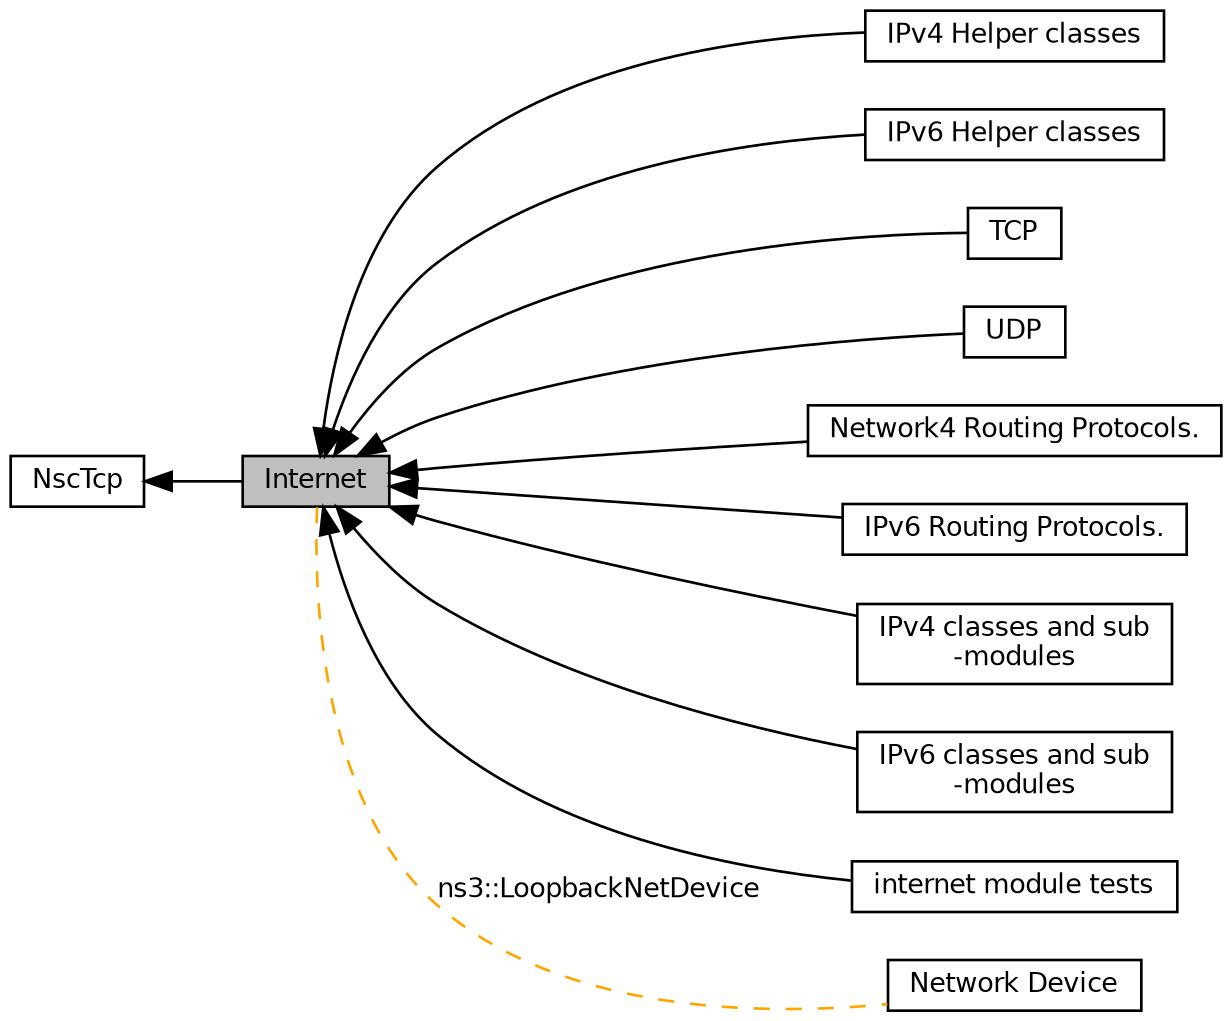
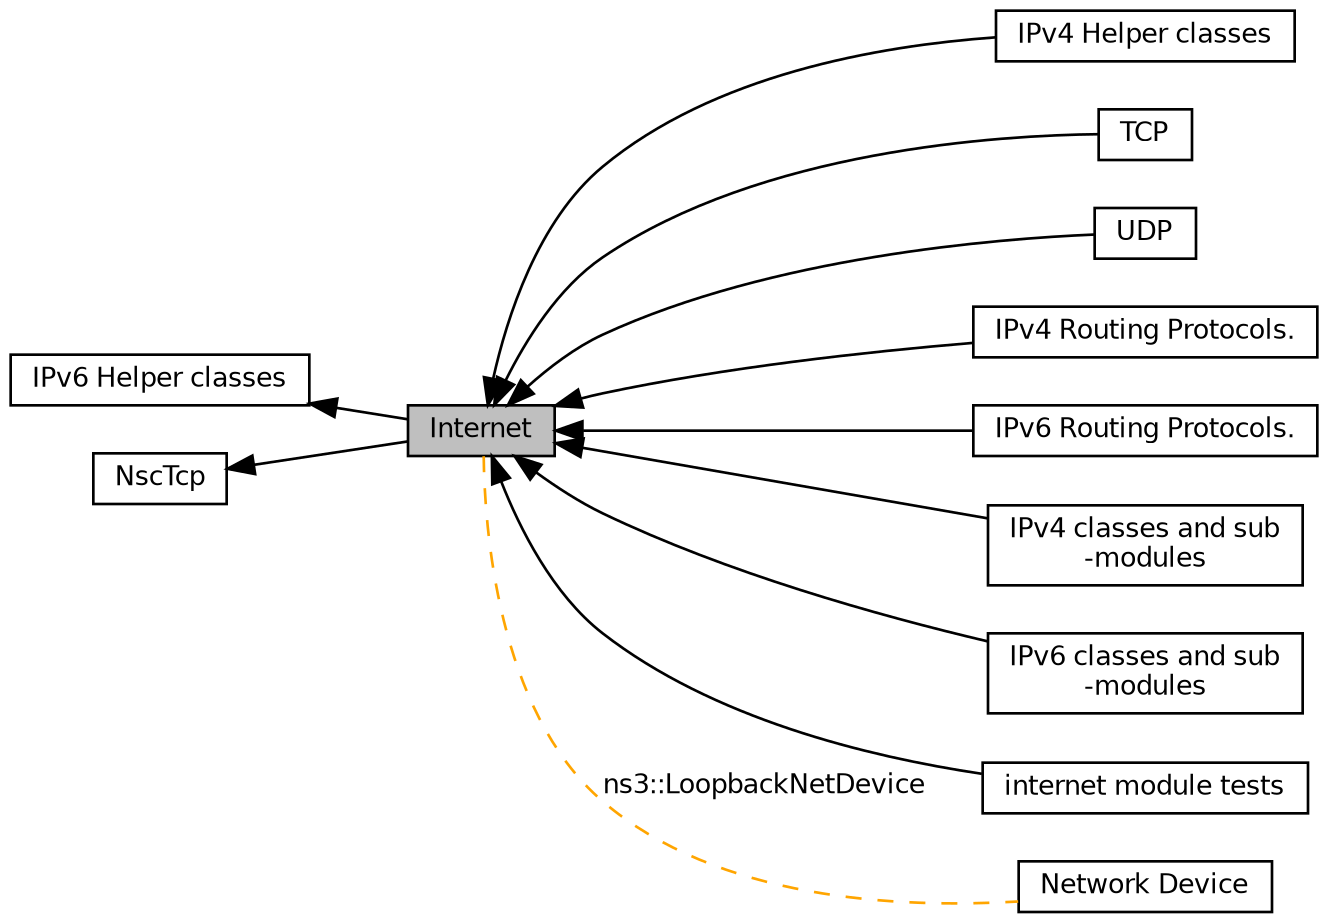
edge "IPv6 Helper classes" -> "Internet": reversed
node "Network4 Routing Protocols.": label "Network4 Routing Protocols." -> "IPv4 Routing Protocols."
